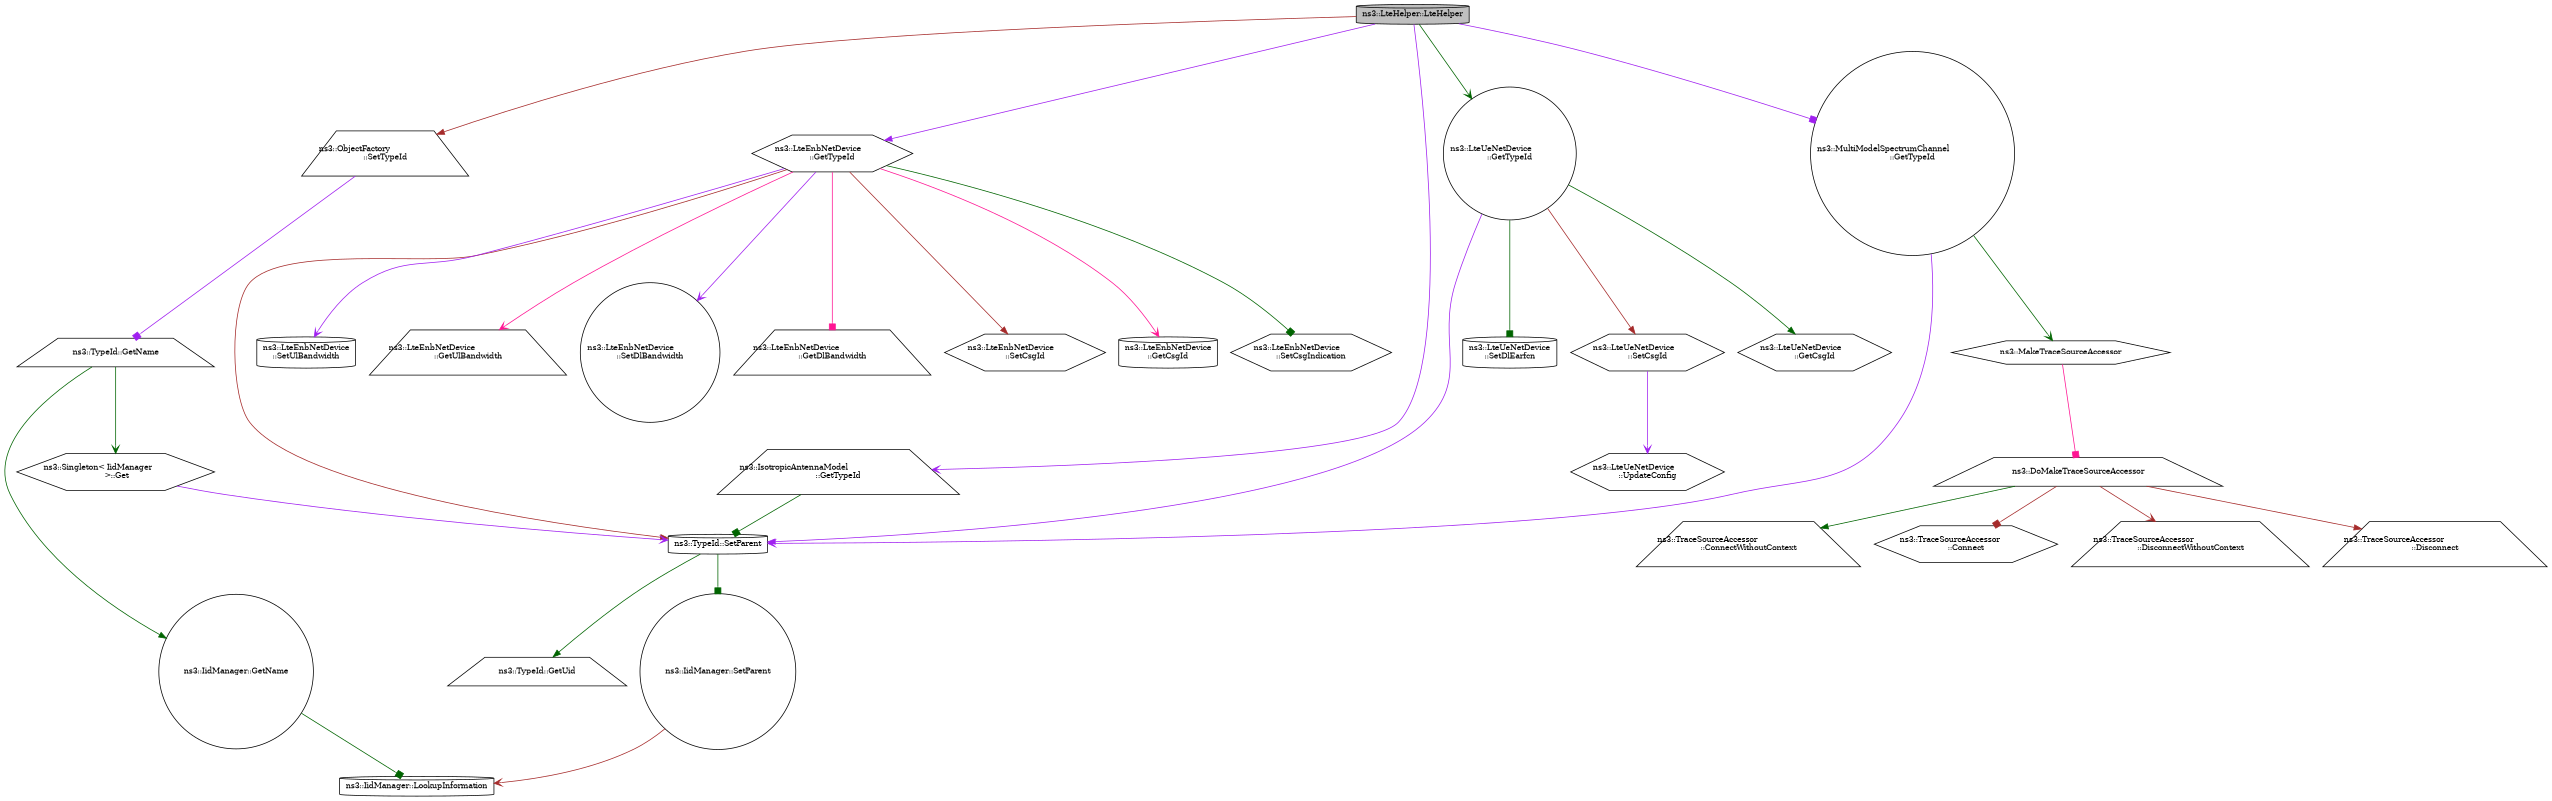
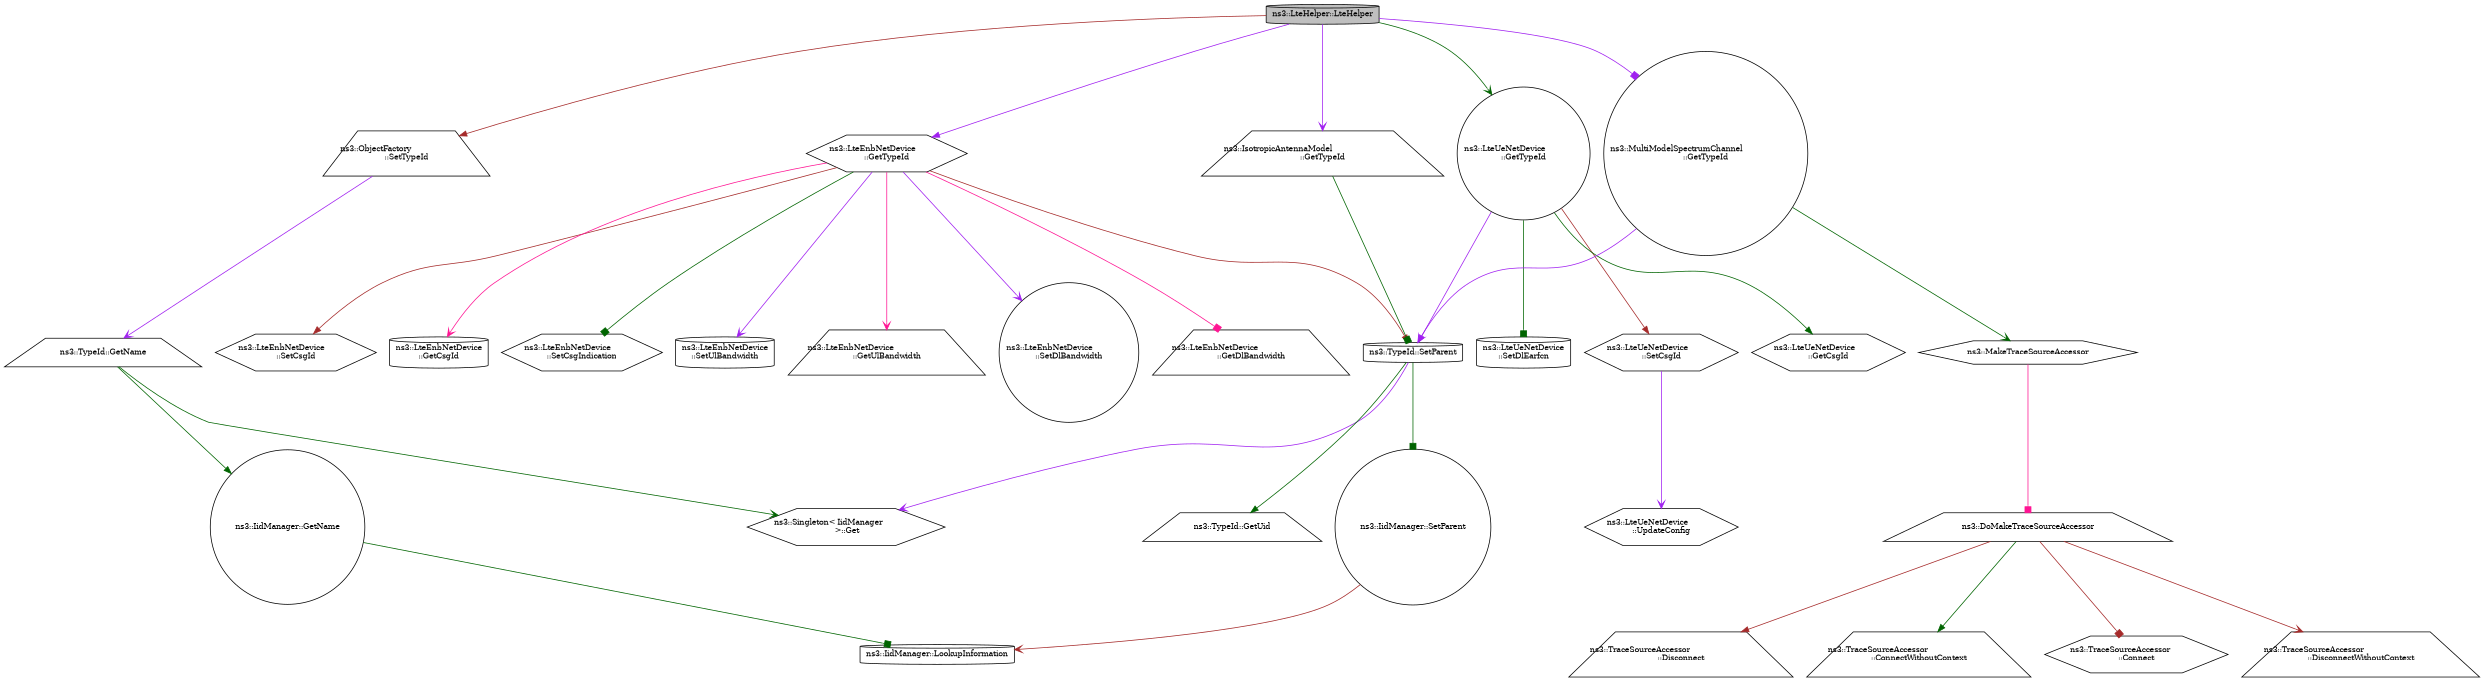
edge "ns3::ObjectFactory ::SetTypeId" -> "ns3::TypeId::GetName": arrowhead box -> vee
edge "ns3::Singleton< IidManager >::Get" -> "ns3::TypeId::SetParent": reversed
